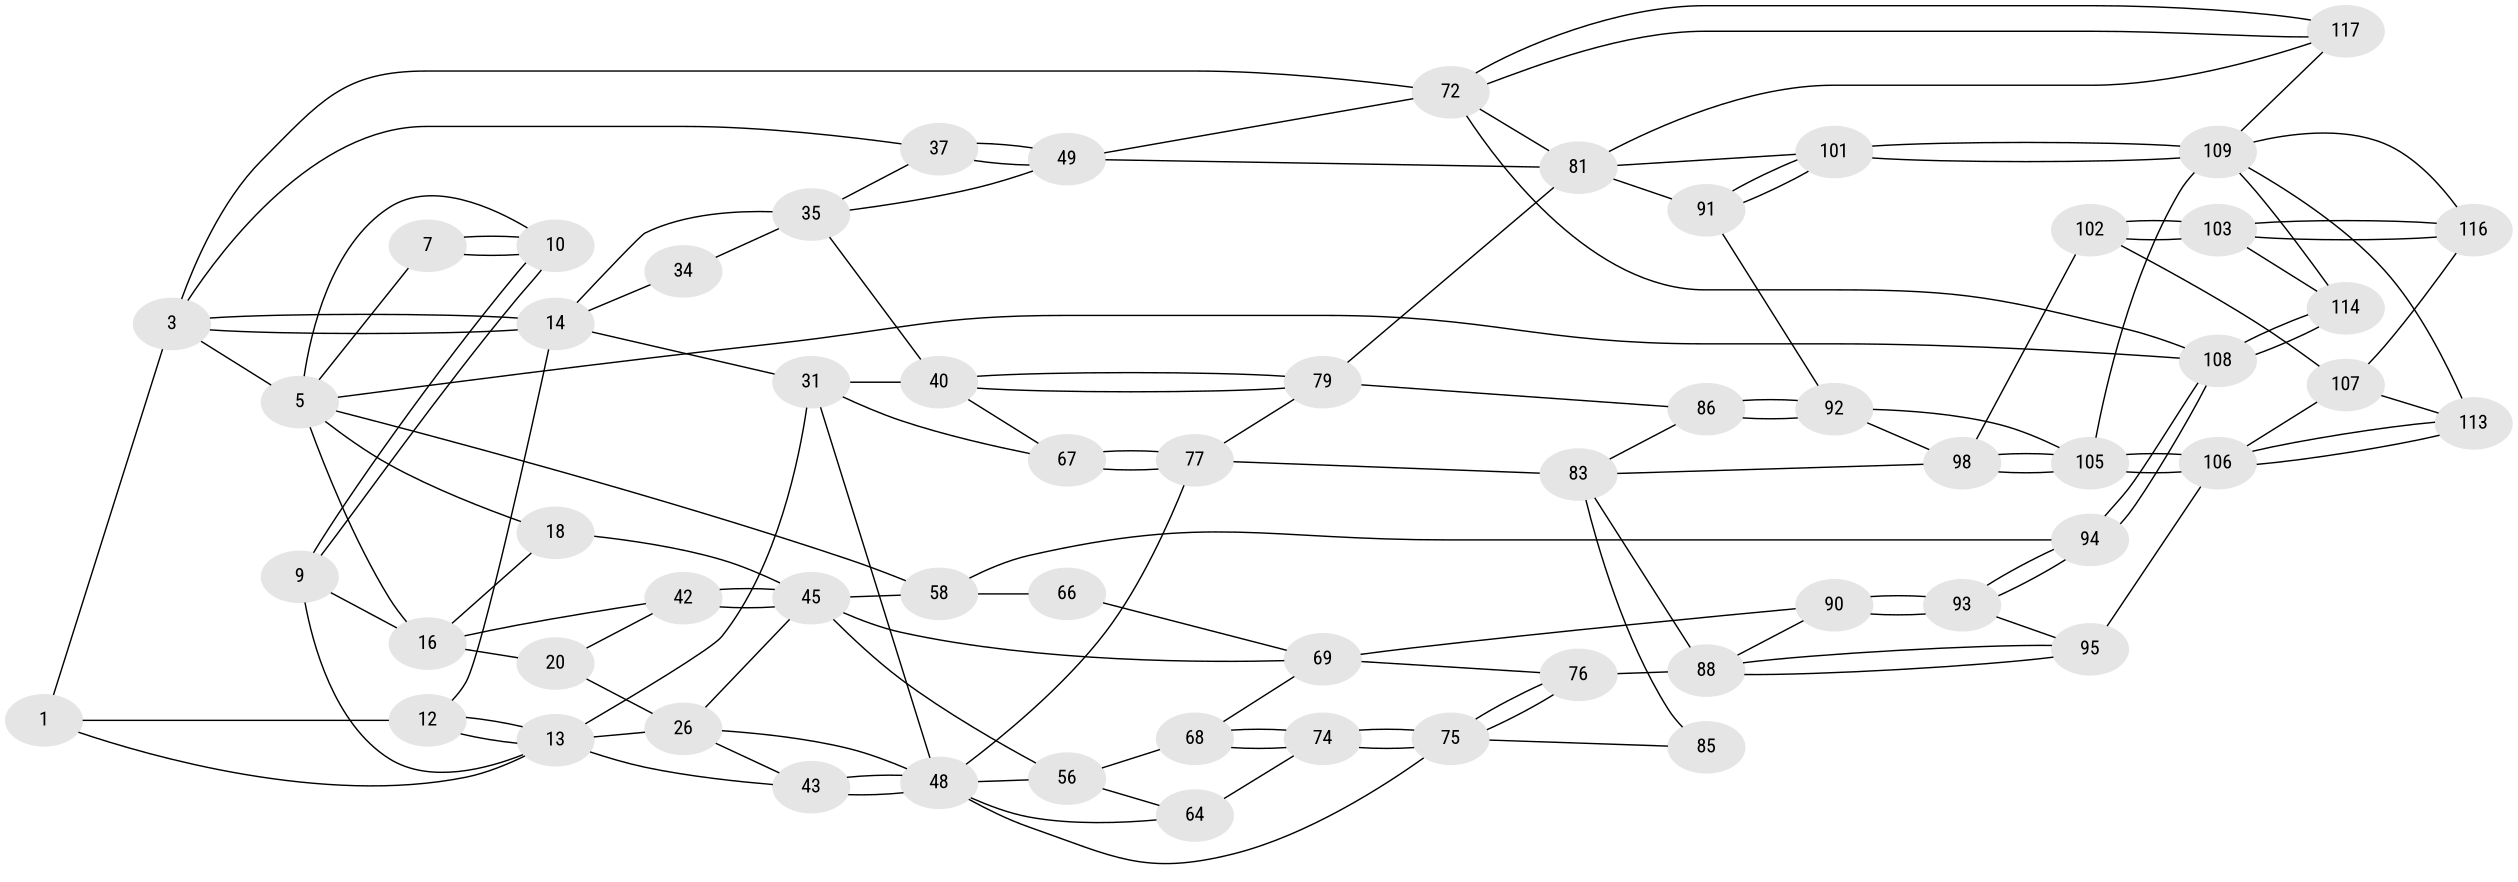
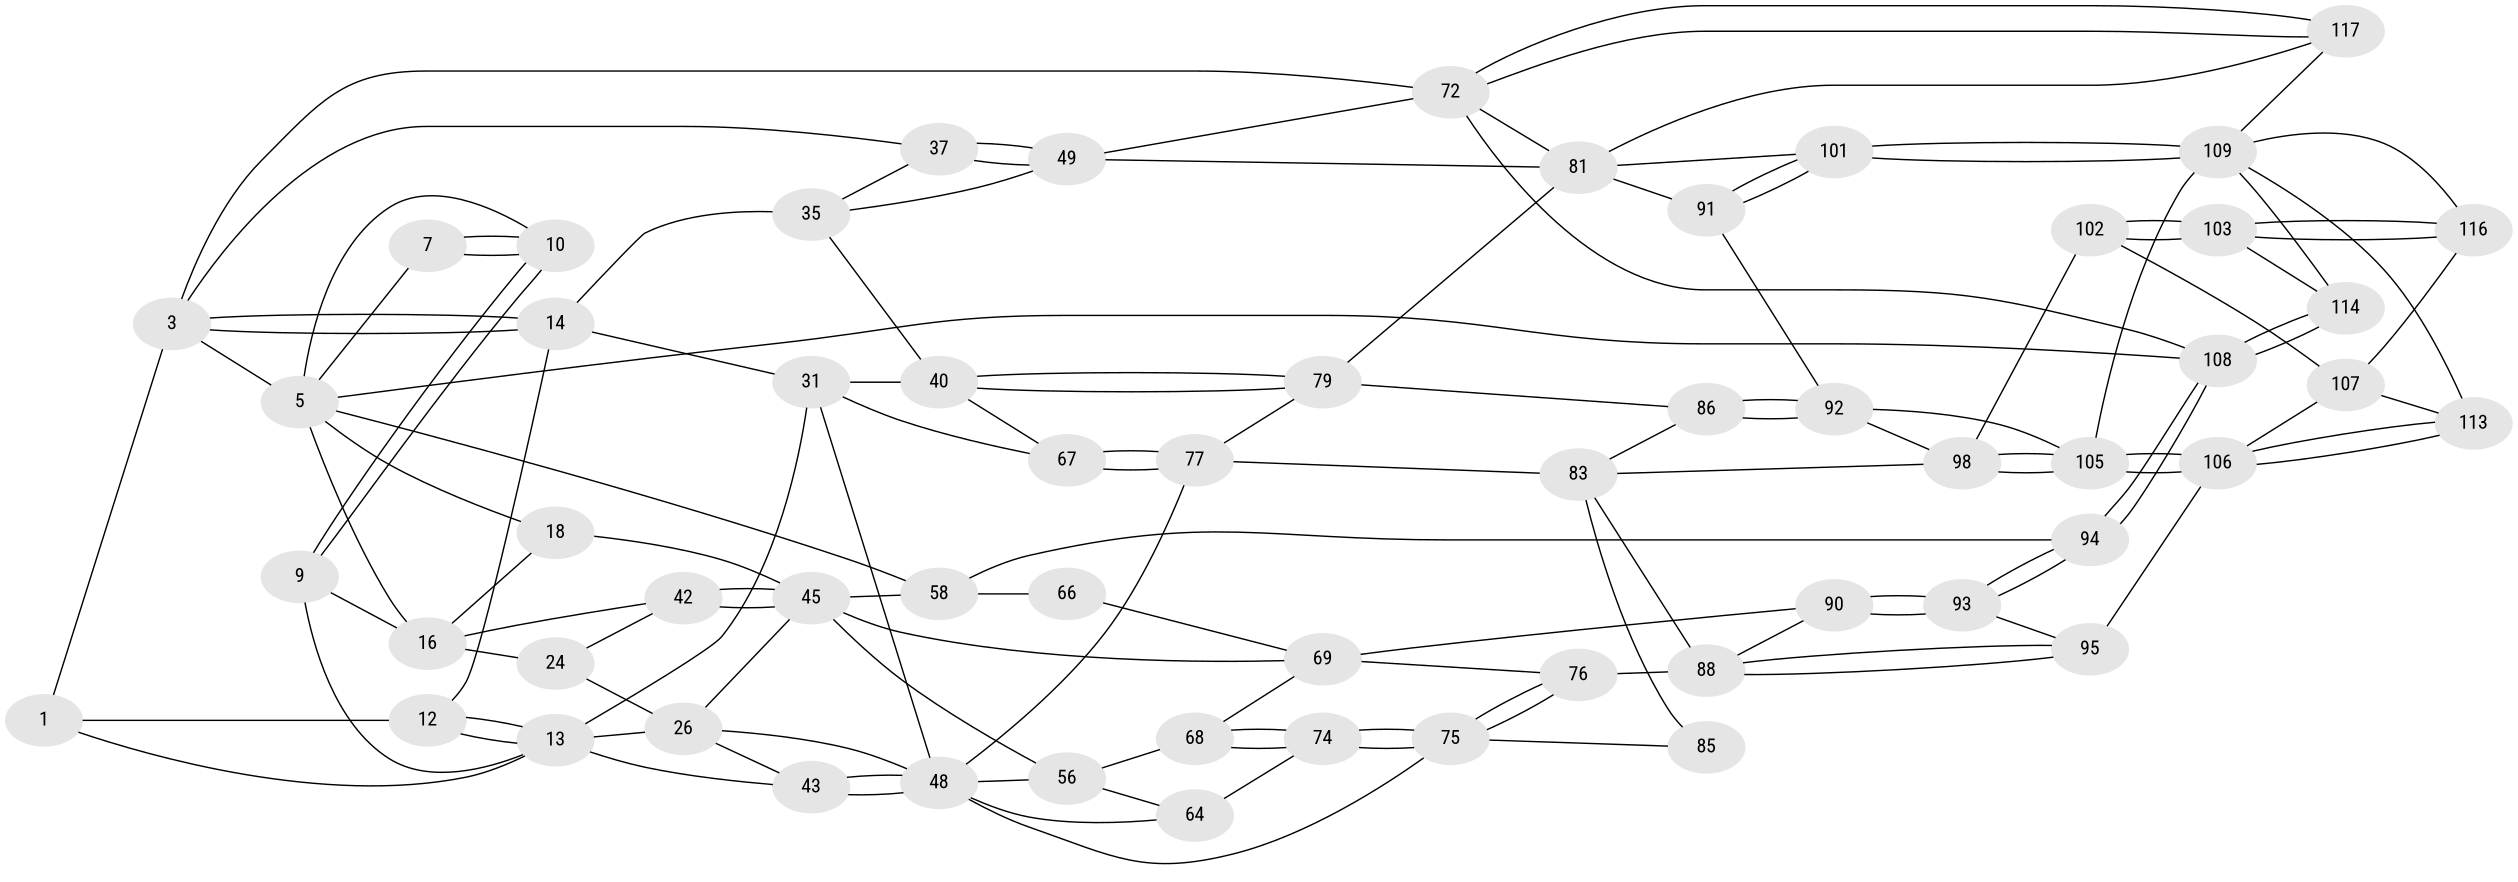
node "34": removed
node "20": label "20" -> "24"
